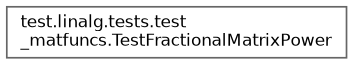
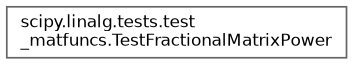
node "test.linalg.tests.test _matfuncs.TestFractionalMatrixPower": label "test.linalg.tests.test _matfuncs.TestFractionalMatrixPower" -> "scipy.linalg.tests.test _matfuncs.TestFractionalMatrixPower"
